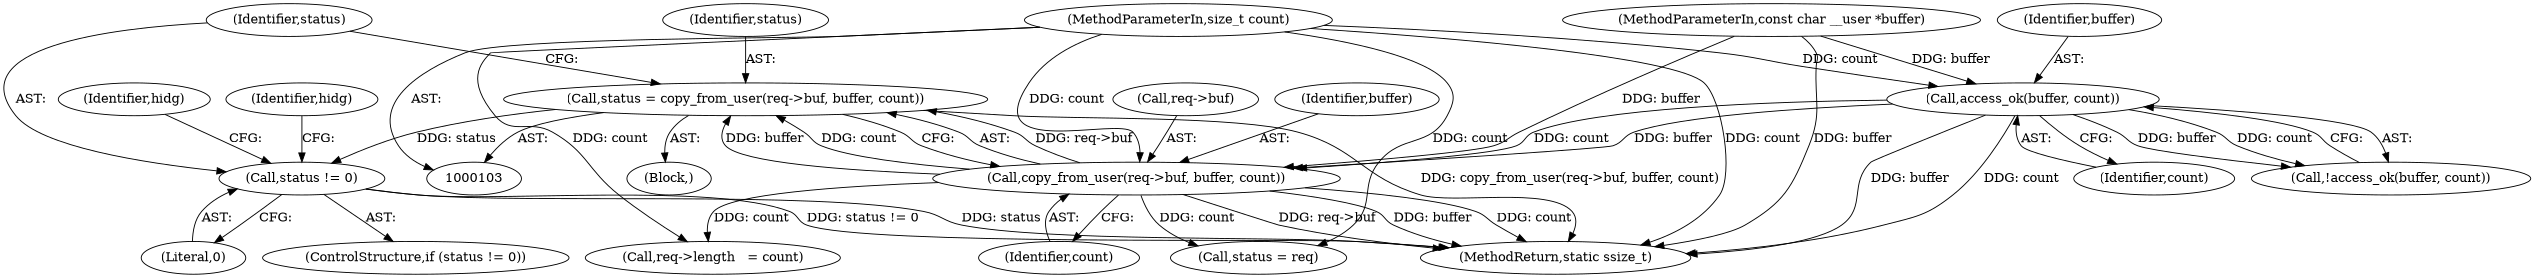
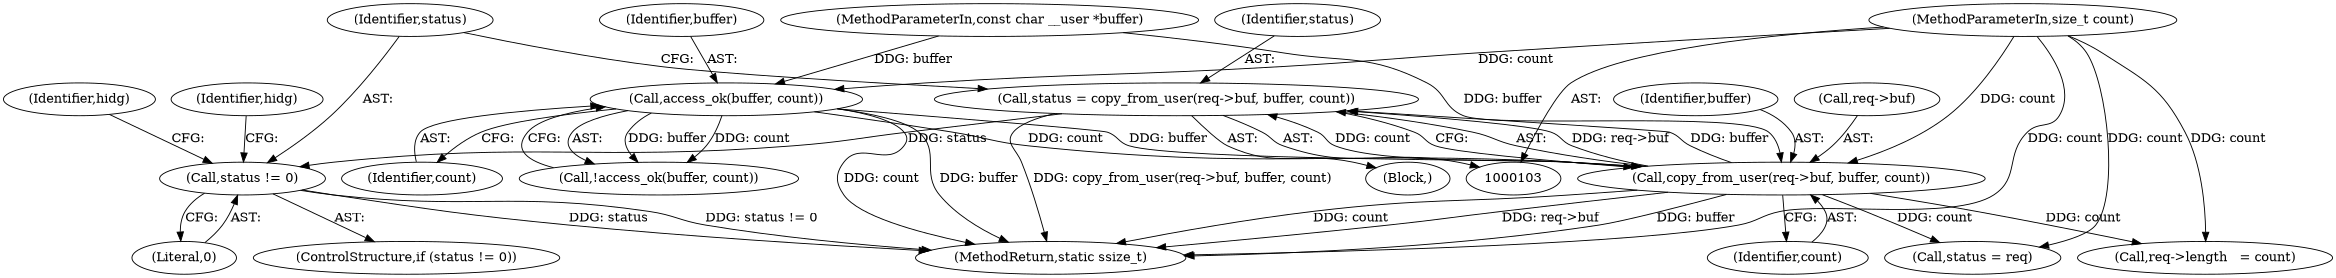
edge "(MethodParameterIn,const char __user *buffer)" -> "(MethodReturn,static ssize_t)": removed, label "DDG: buffer"
